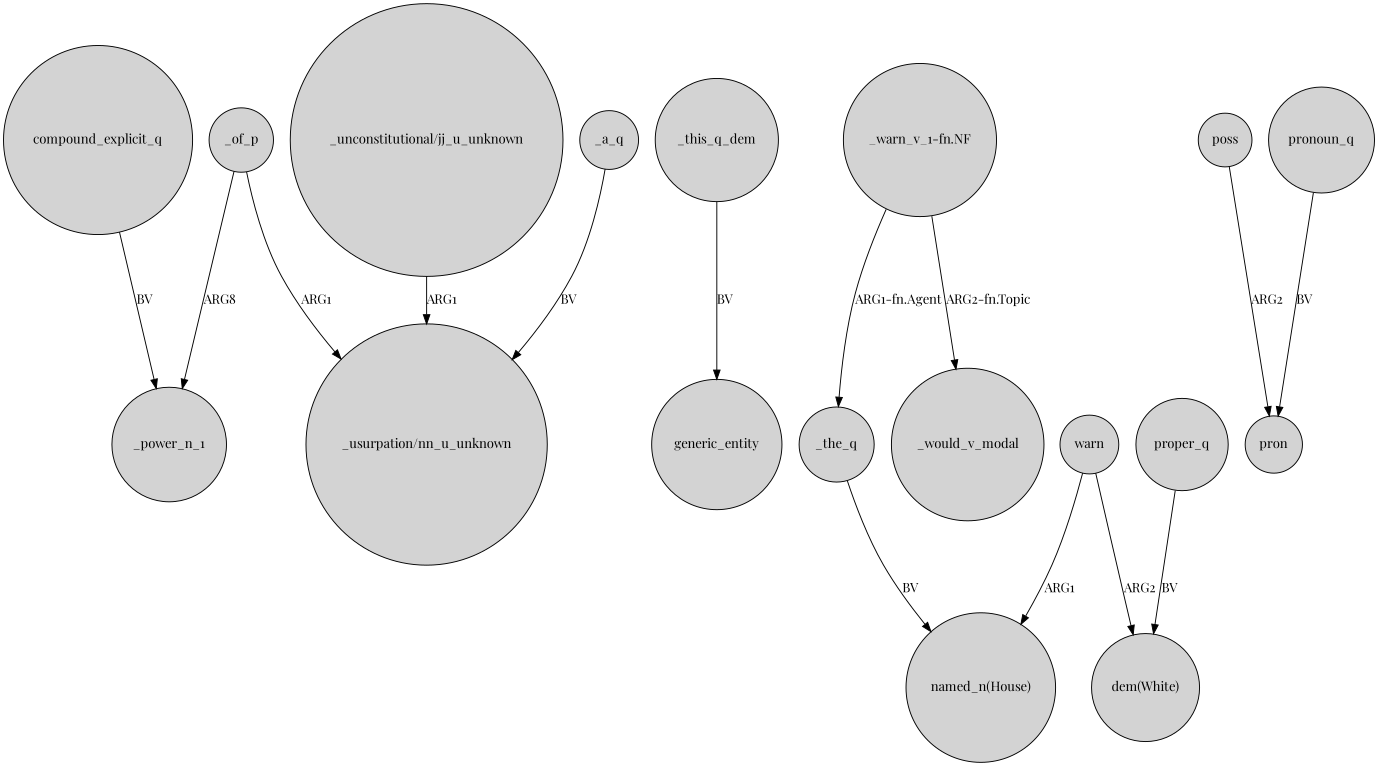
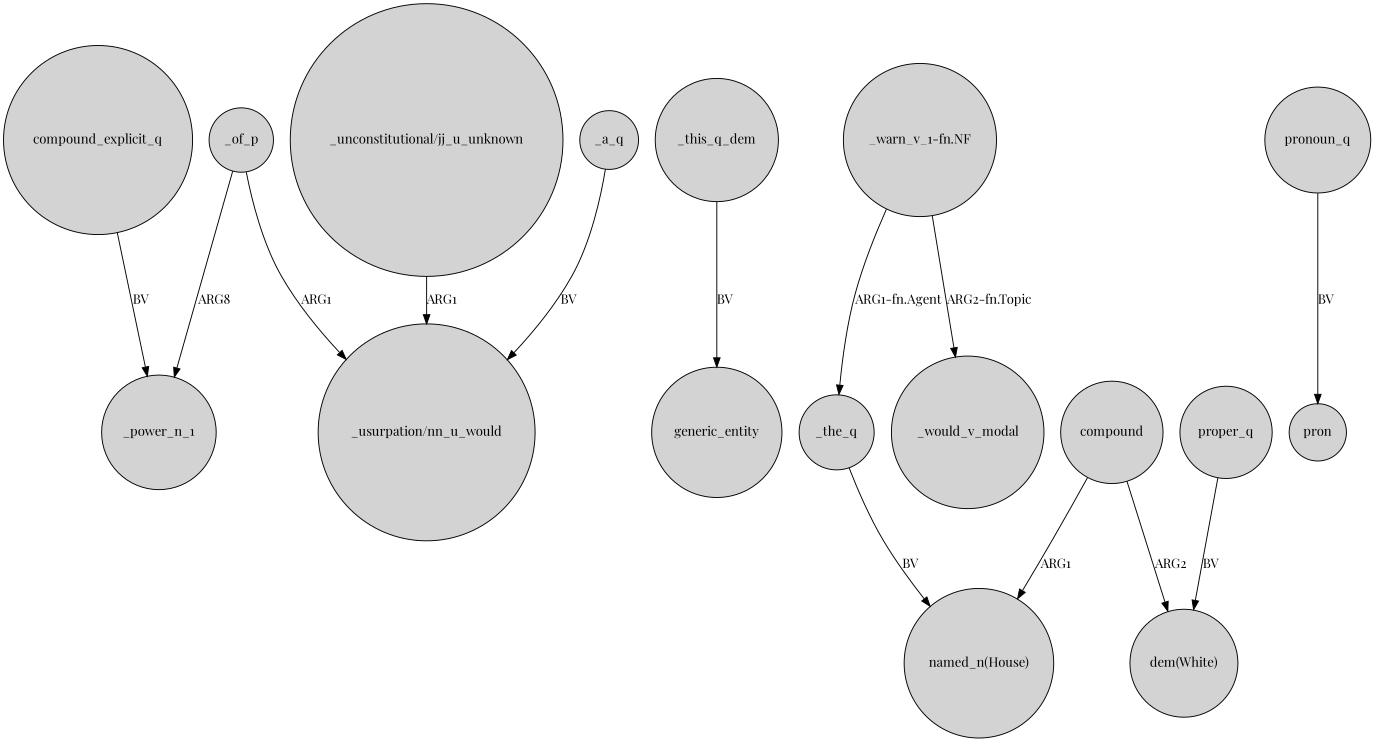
node "poss": removed
node "_usurpation/nn_u_unknown": label "_usurpation/nn_u_unknown" -> "_usurpation/nn_u_would"
node "warn": label "warn" -> "compound"
